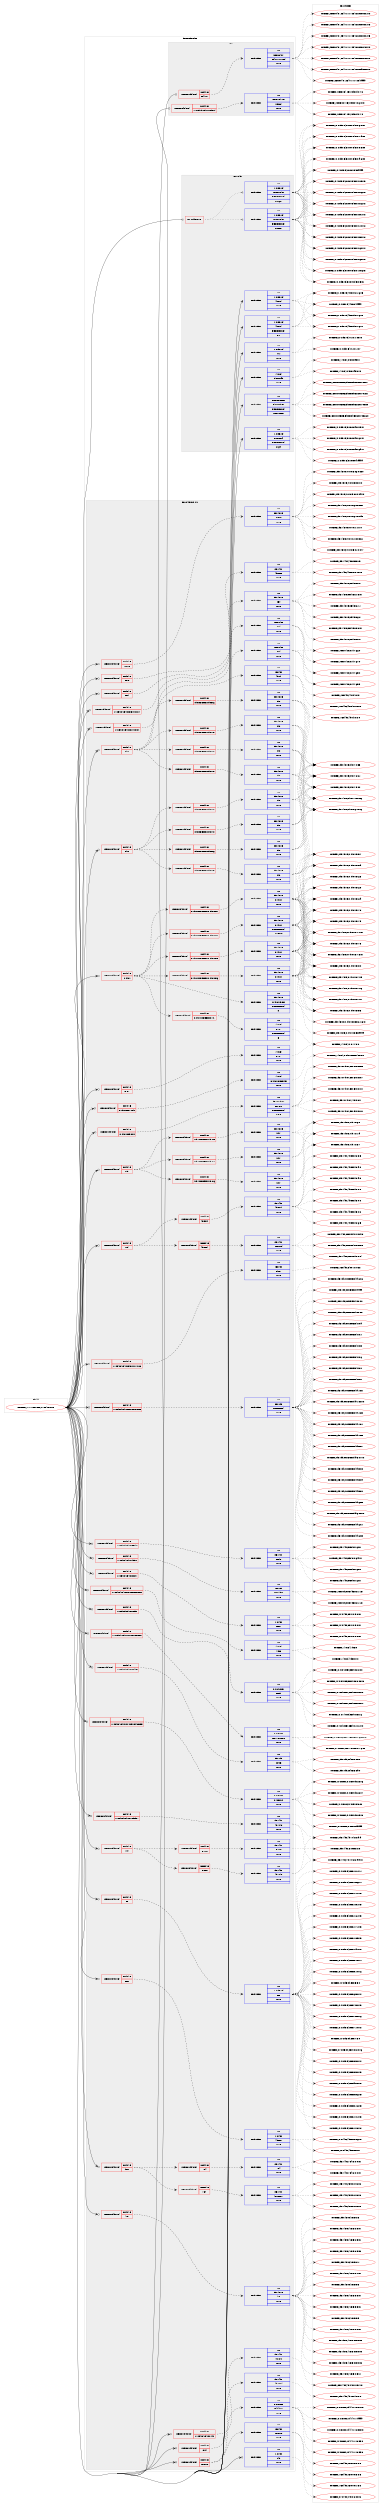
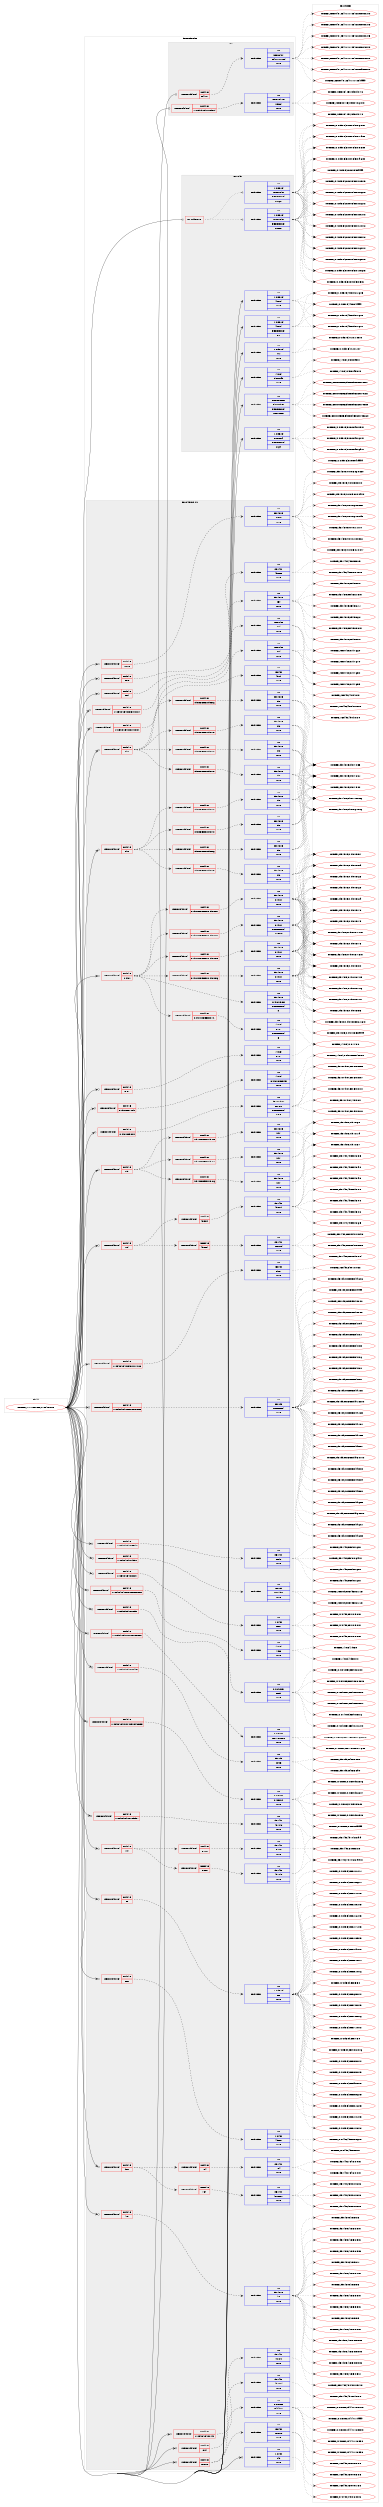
node "portage://dev-libs/libressl-2.6.5": label "portage://dev-libs/libressl-2.6.5" -> "portage://dev-zlib/libressl-2.6.5"
